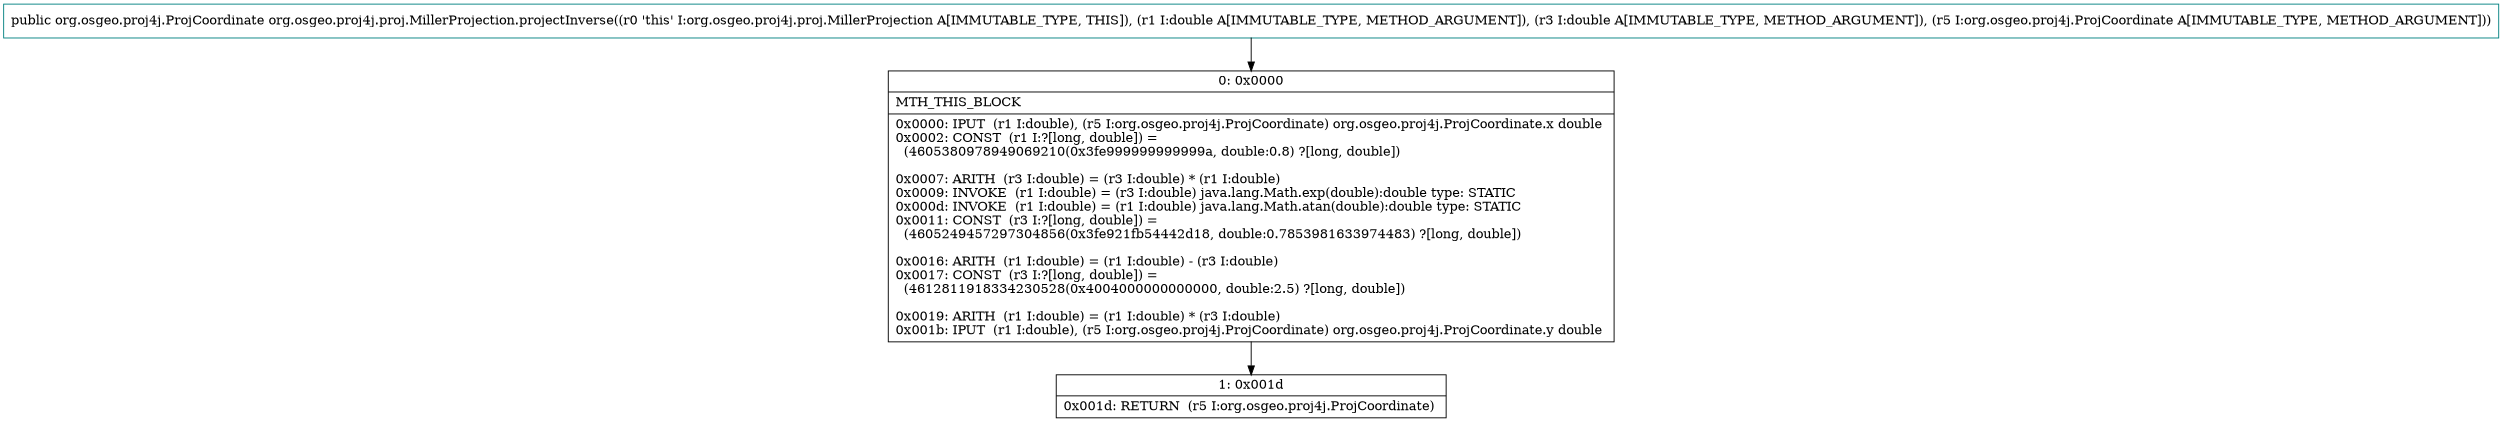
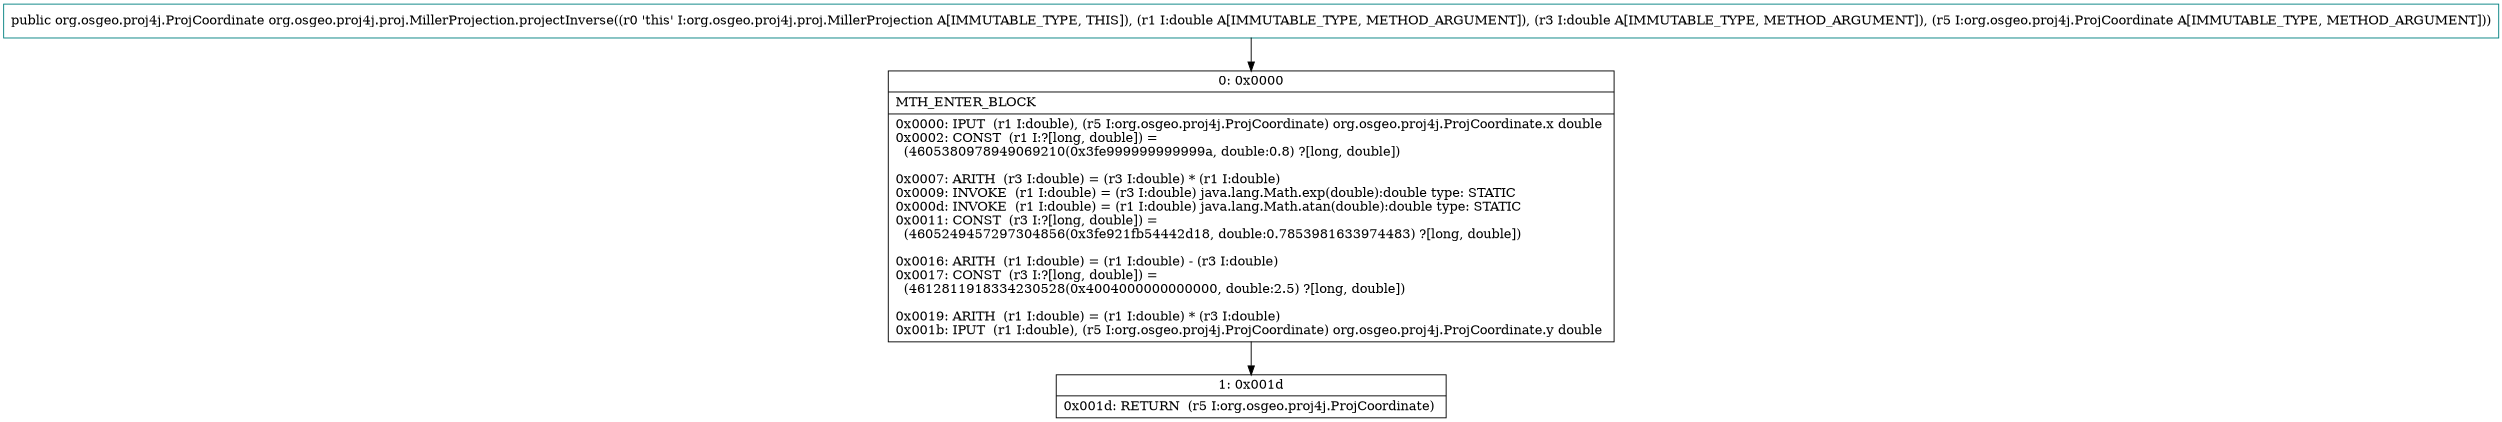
node "0: 0x0000": text "MTH_THIS_BLOCK" -> "MTH_ENTER_BLOCK"
